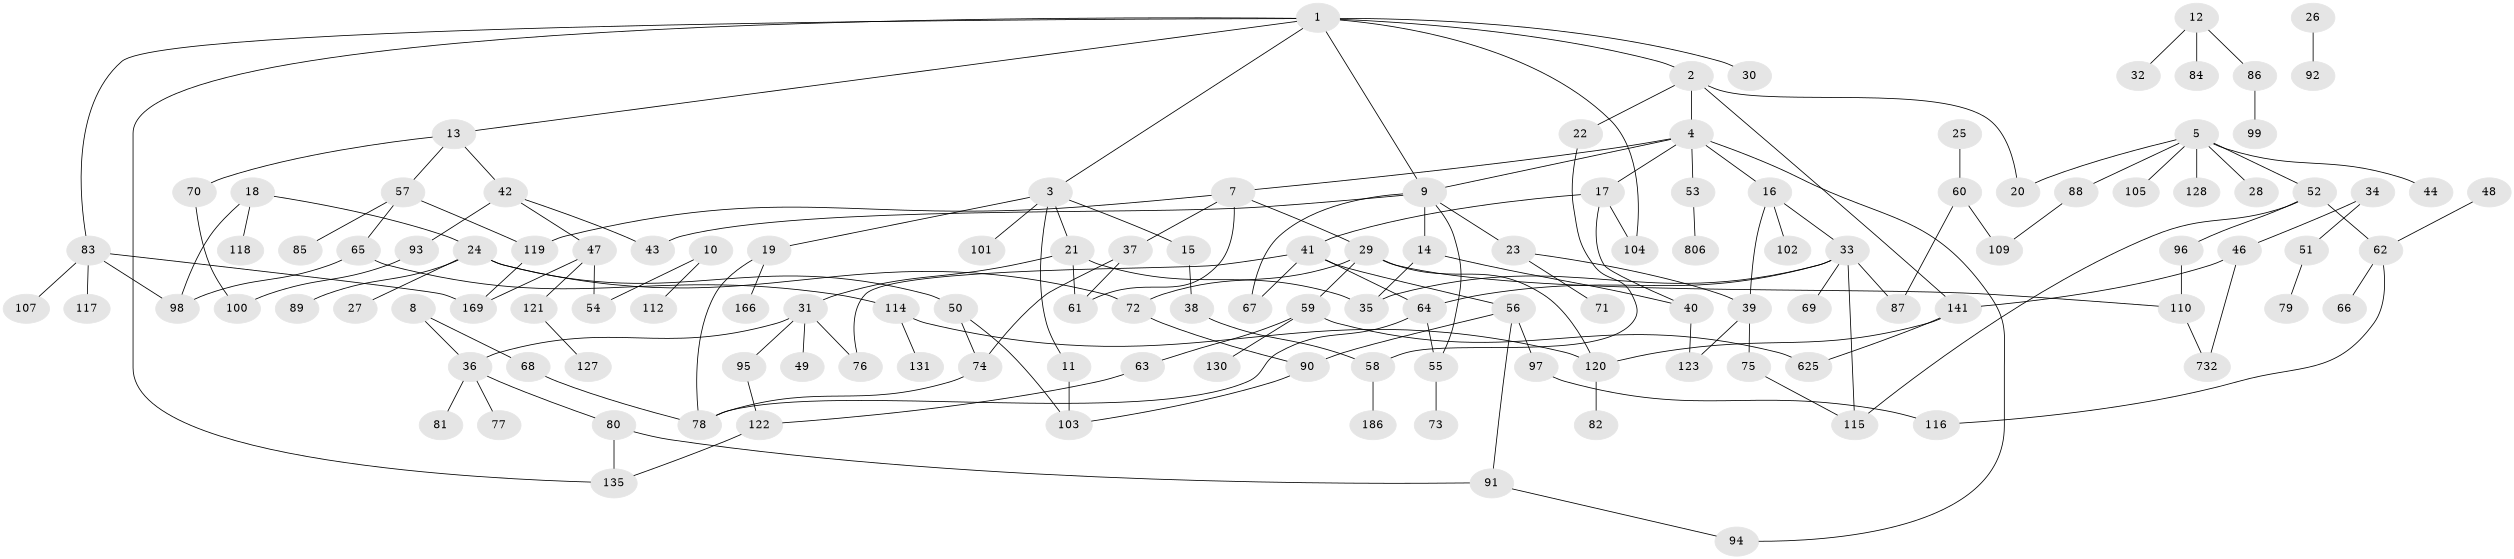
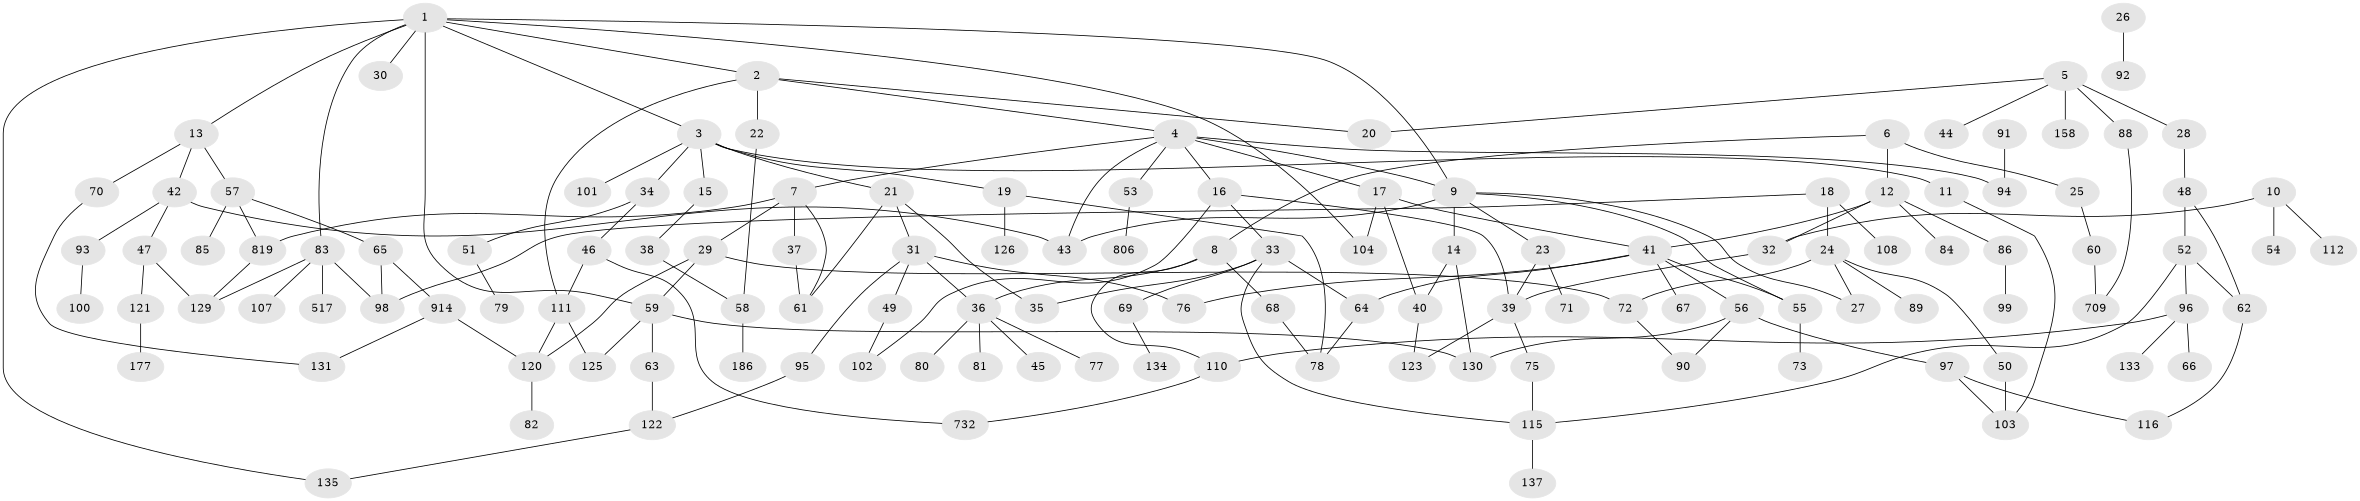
node "6": added
edge "3" -- "34": added
edge "28" -- "48": added
edge "5" -- "52": now "48" -- "52"
edge "4" -- "43": added
node "105": removed
node "128": label "128" -> "158"
edge "10" -- "32": added
edge "9" -- "67": now "9" -- "27"
edge "12" -- "41": added
edge "1" -- "59": added
node "118": label "118" -> "108"
node "119": label "119" -> "819"
node "109": label "109" -> "709"
edge "70" -- "100": now "70" -- "131"
edge "32" -- "39": added
edge "47" -- "54": removed
edge "14" -- "35": now "14" -- "130"
edge "62" -- "66": now "96" -- "66"
edge "29" -- "110": now "8" -- "110"
node "117": label "117" -> "517"
node "169": label "169" -> "129"
node "166": label "166" -> "126"
node "114": label "114" -> "914"
node "87": removed
node "141": label "141" -> "111"
edge "49" -- "102": added
edge "64" -- "55": now "41" -- "55"
node "127": label "127" -> "177"
node "74": removed
node "45": added
node "134": added
node "625": label "625" -> "125"
node "133": added
edge "56" -- "91": now "56" -- "130"
edge "90" -- "103": now "97" -- "103"
edge "80" -- "135": removed
edge "80" -- "91": removed
node "137": added
